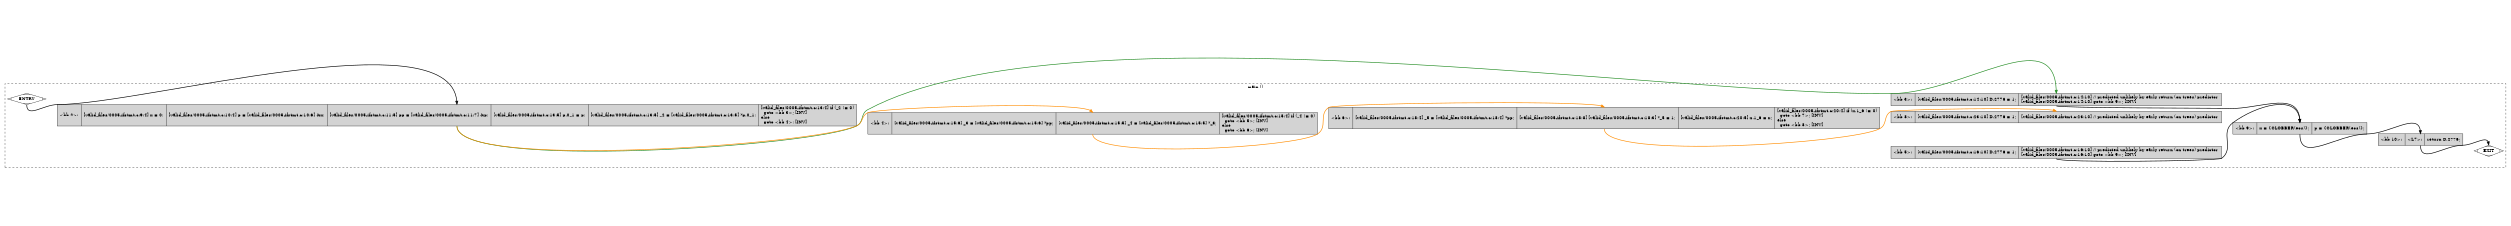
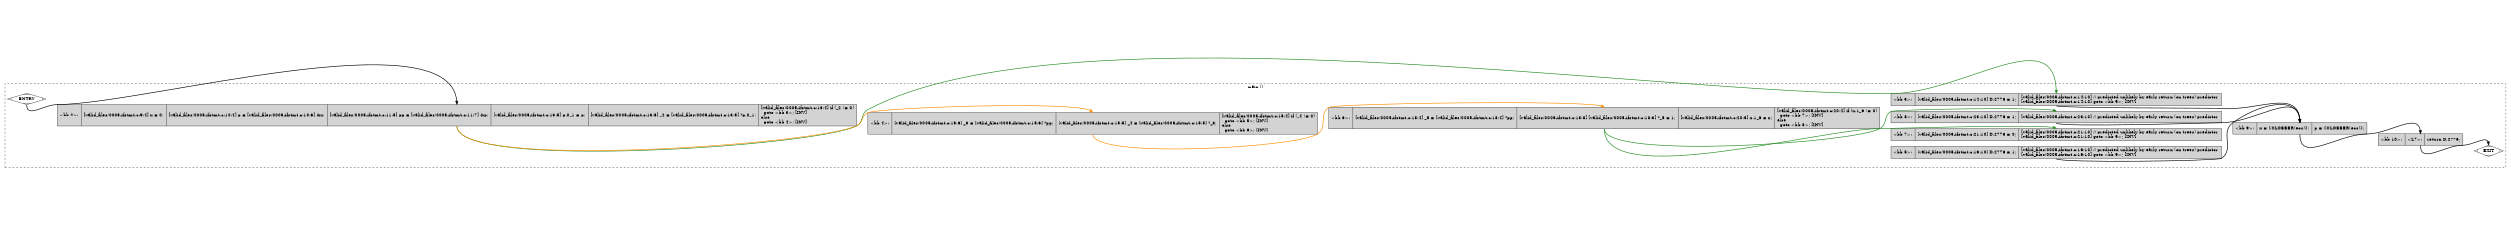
edge "<bb 8>:" -> "<bb 9>:": added
node "<bb 7>:": added
edge "<bb 6>:" -> "<bb 8>:": color darkorange -> forestgreen
